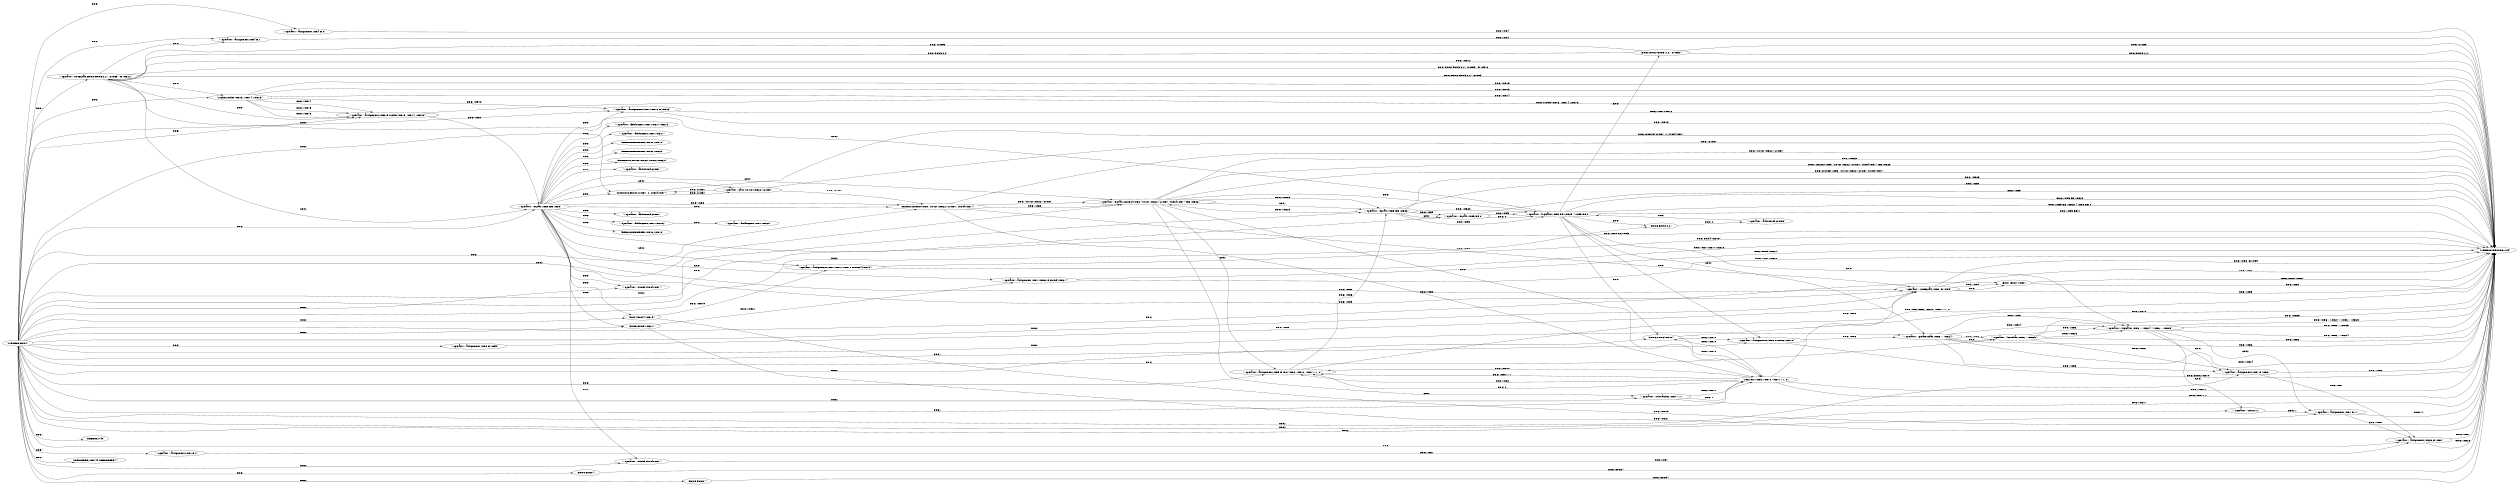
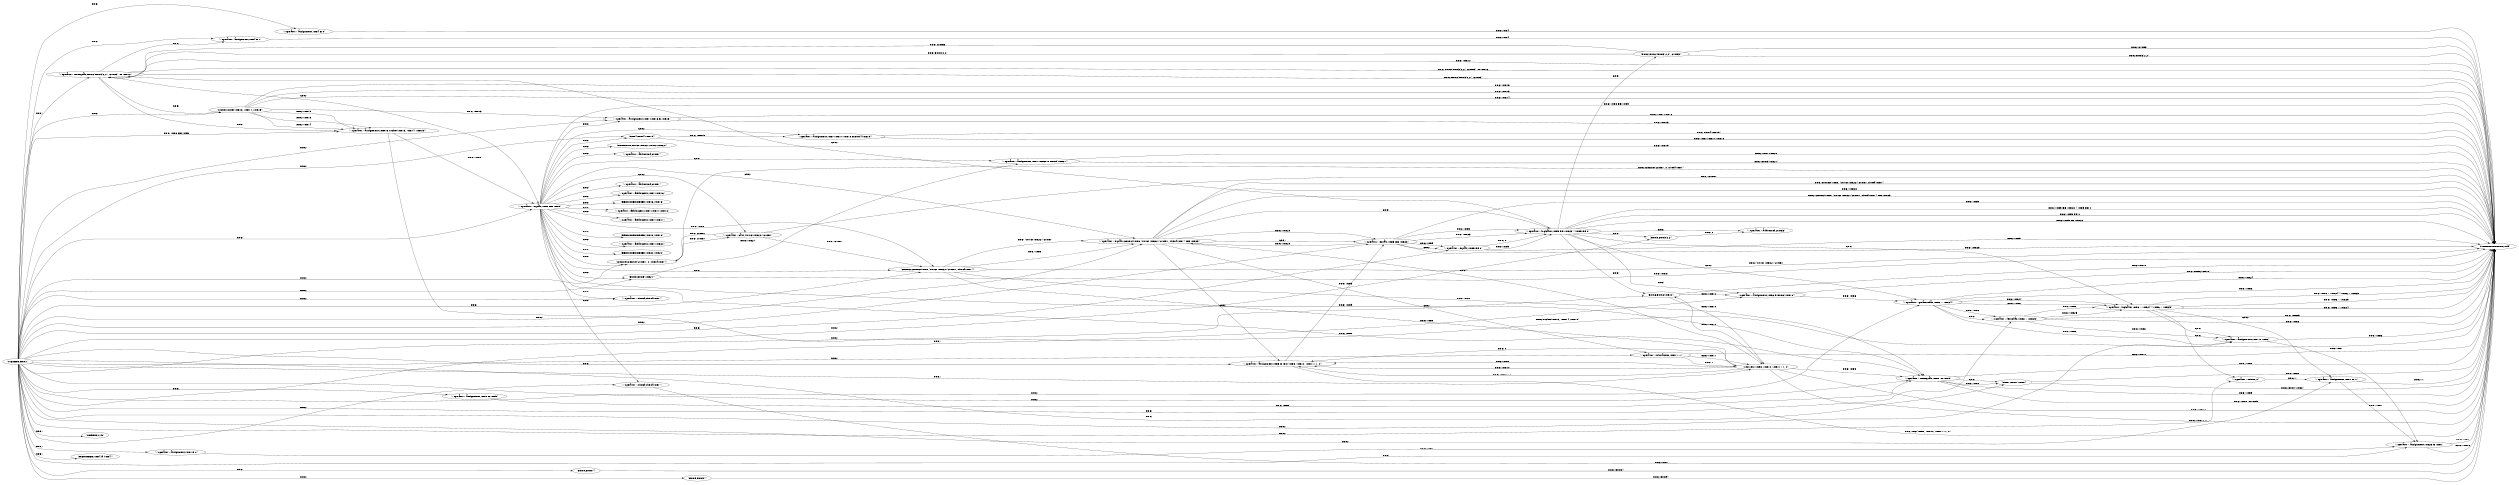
edge "(METHOD,FUN1)" -> "(<operator>.assignment,VAR8 = socket(VAR13, VAR14, VAR15))": label "DDG: " -> "DDG: VAR8 == VAR9"
edge "(<operator>.addressOf,&VAR3)" -> "(<operator>.logicalOr,VAR5 == VAR23 || VAR5 == 0)": reversed
edge "(<operator>.fieldAccess,VAR7.VAR16)" -> "(<operator>.fieldAccess,VAR7.VAR20)": now "(<operator>.equals,VAR8 == VAR9)" -> "(<operator>.fieldAccess,VAR7.VAR20)"
node "(IDENTIFIER,VAR4,if (IDENTIFIER4))": label "(IDENTIFIER,VAR4,if (IDENTIFIER4))" -> "(IDENTIFIER,VAR4,if (VAR4))"
